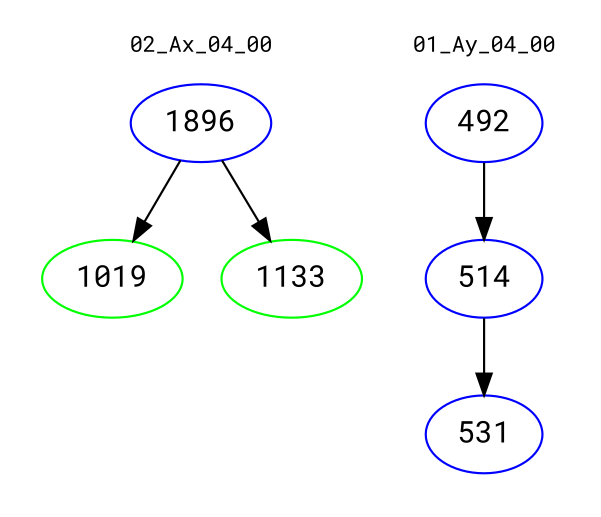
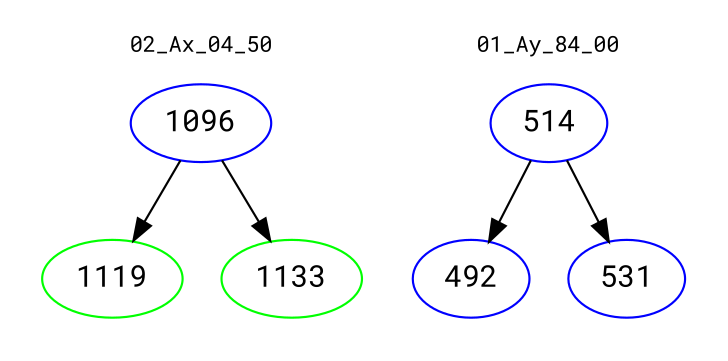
cluster "02_Ax_04_00": label "02_Ax_04_00" -> "02_Ax_04_50"
cluster "01_Ay_04_00": label "01_Ay_04_00" -> "01_Ay_84_00"
node "1896": label "1896" -> "1096"
edge "492" -> "514": reversed
node "1019": label "1019" -> "1119"
